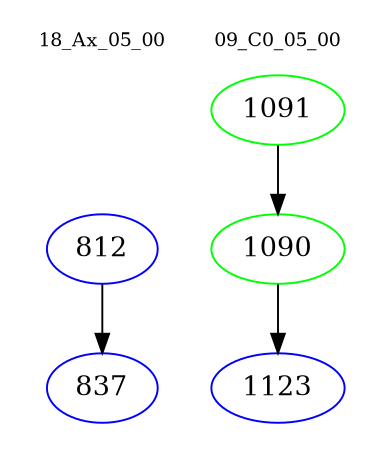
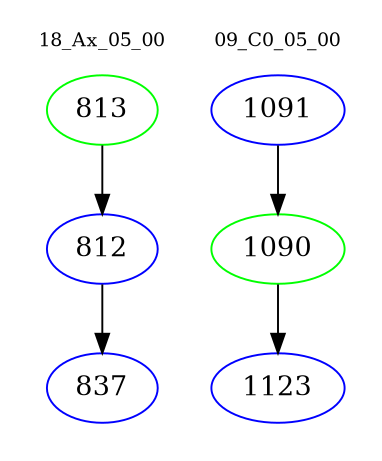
node "813": added
node "1091": color green -> blue
